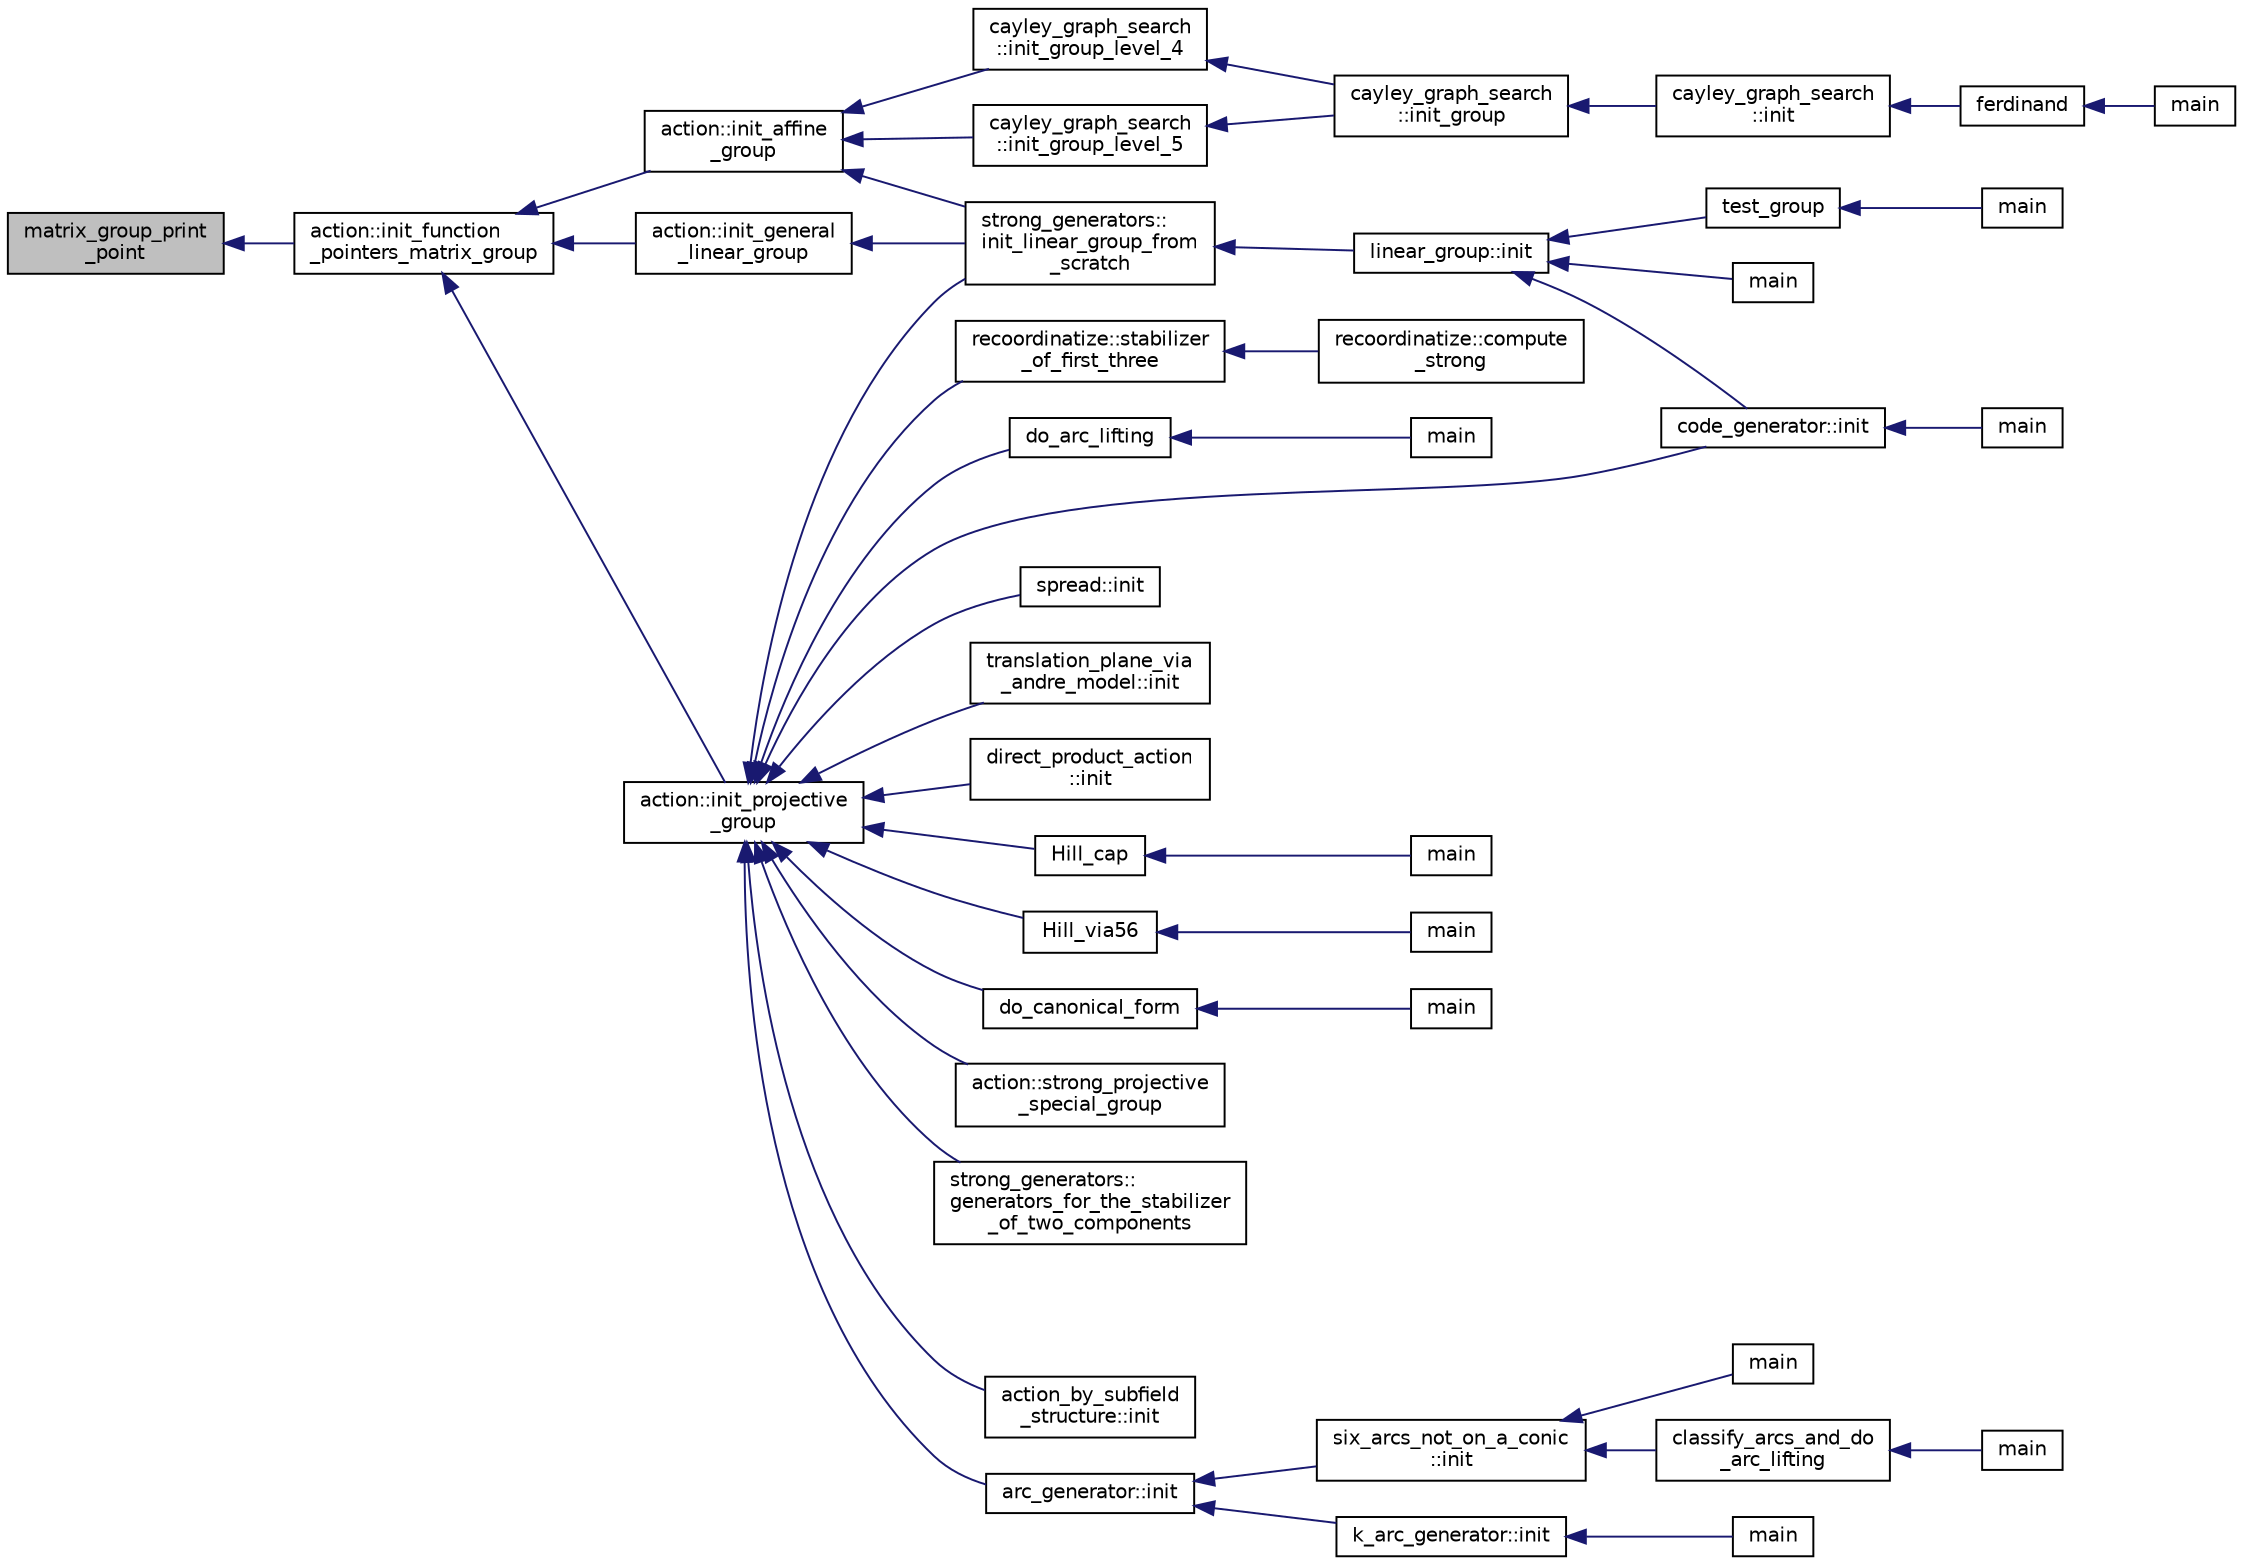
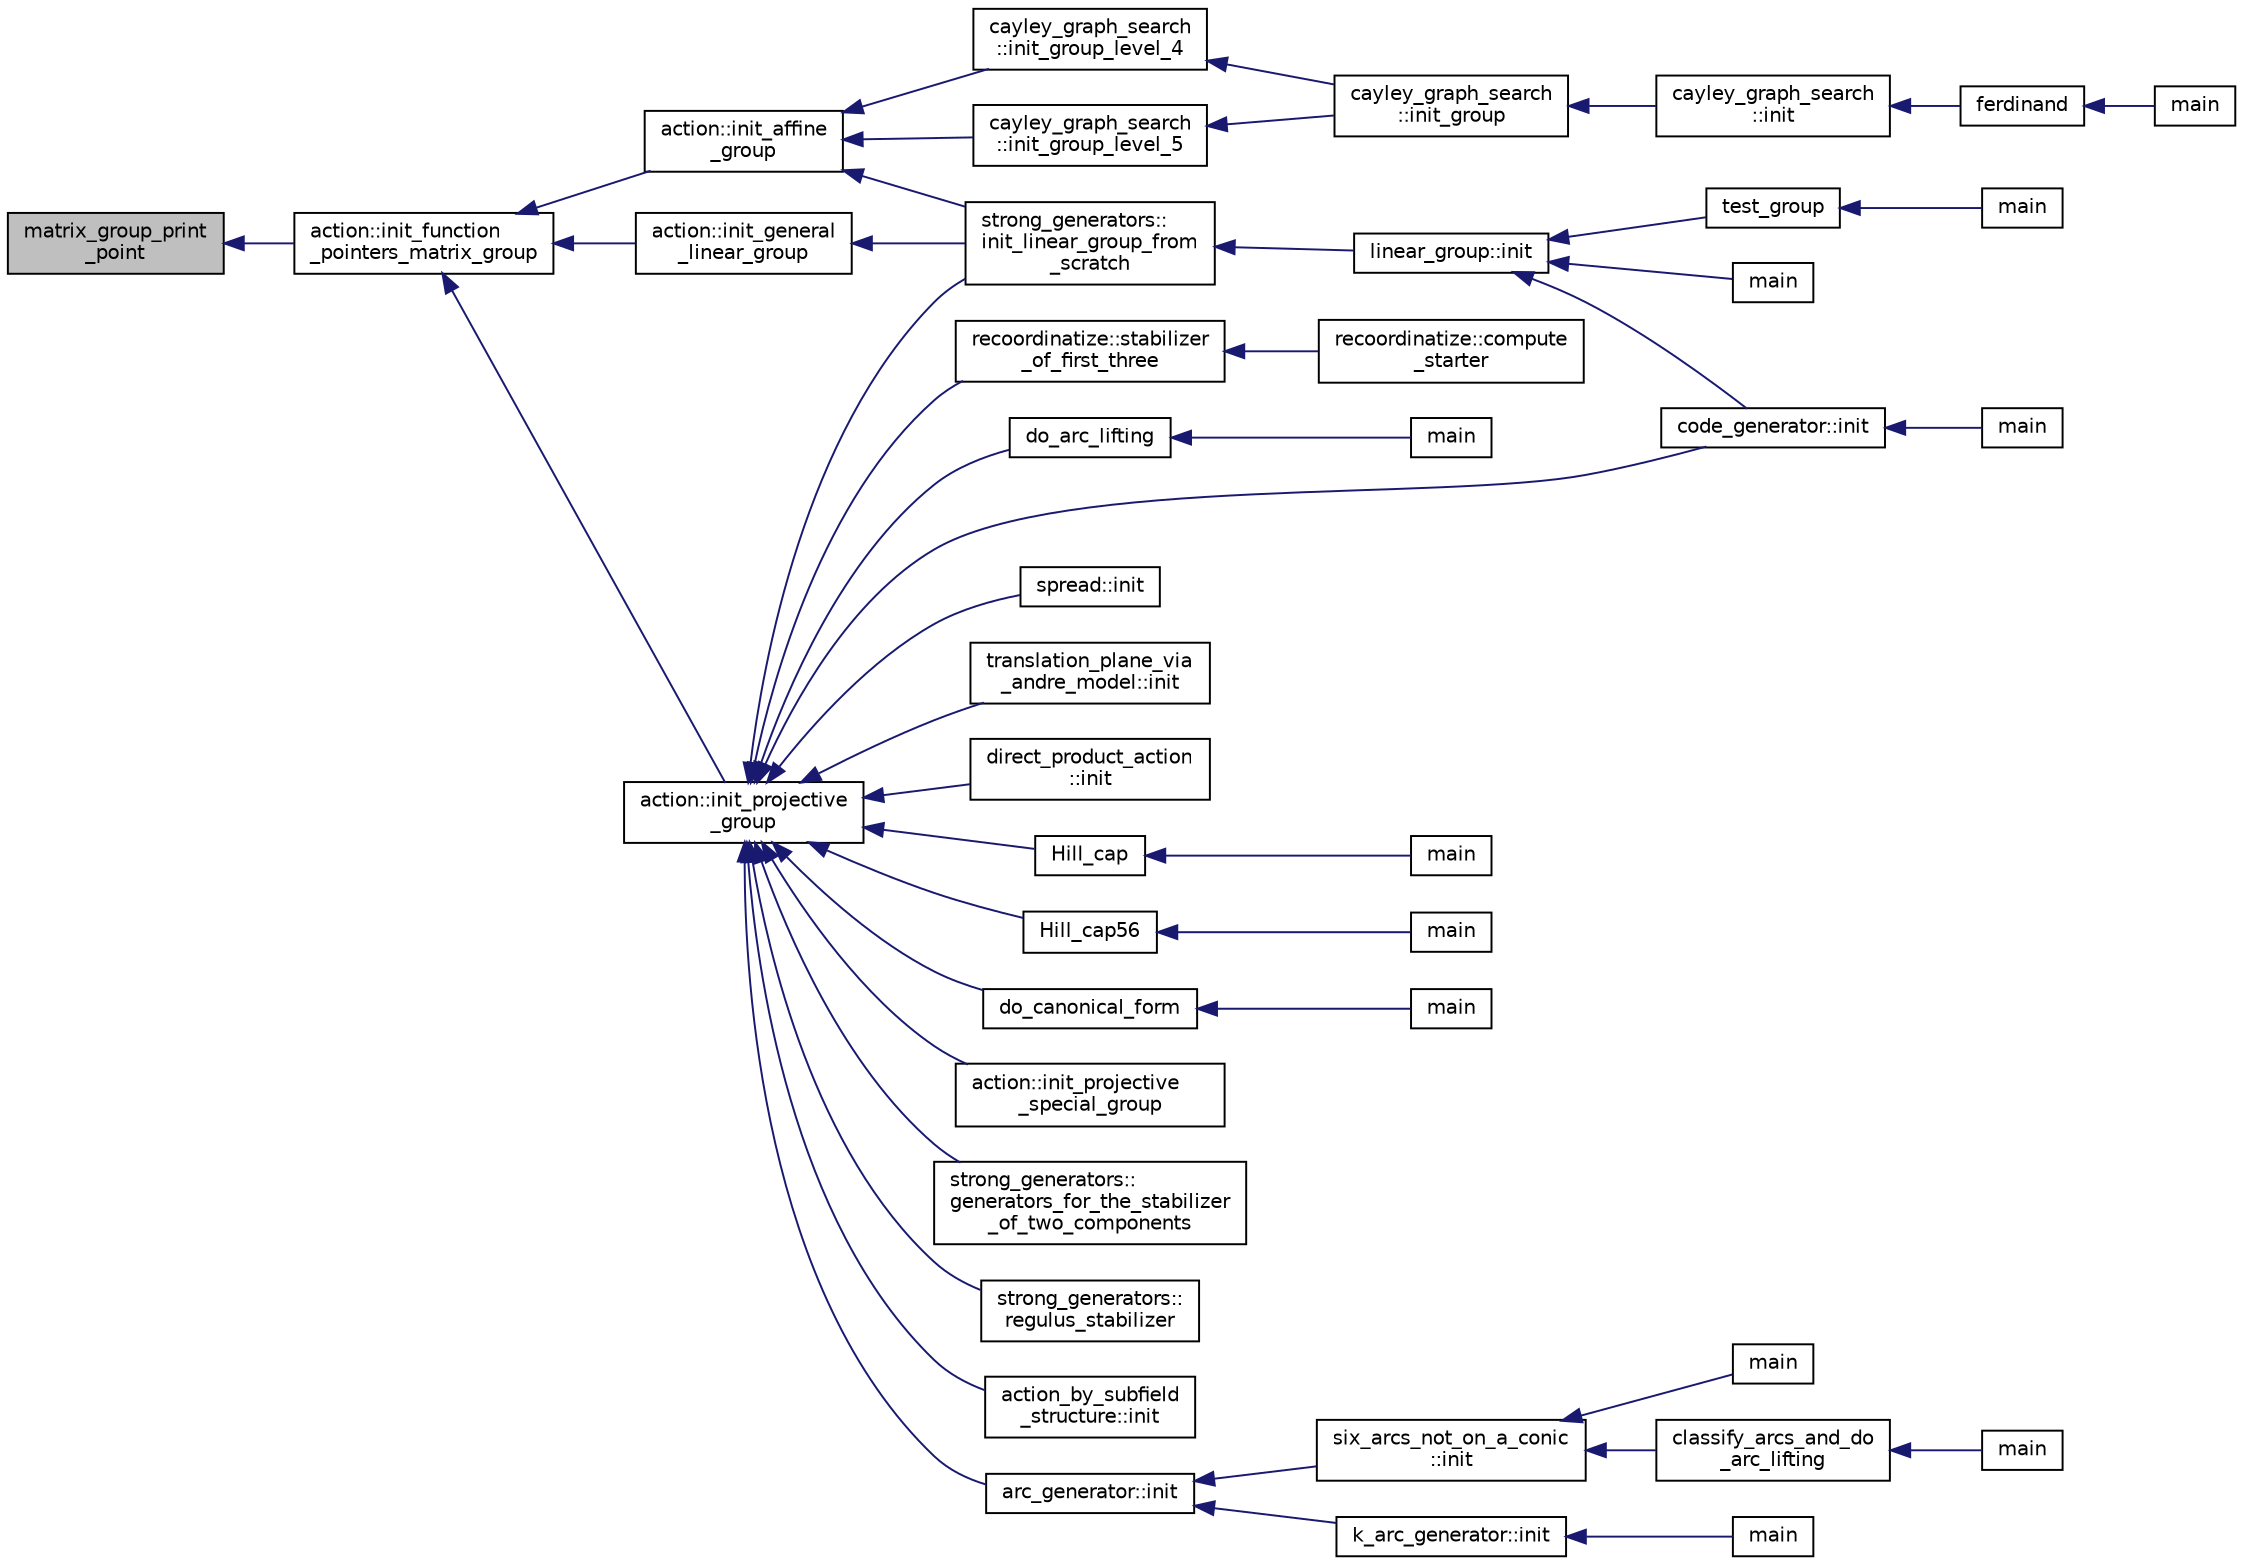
node "recoordinatize::compute _strong": label "recoordinatize::compute _strong" -> "recoordinatize::compute _starter"
node "Hill_via56": label "Hill_via56" -> "Hill_cap56"
node "action::strong_projective _special_group": label "action::strong_projective _special_group" -> "action::init_projective _special_group"
node "strong_generators:: regulus_stabilizer": added
